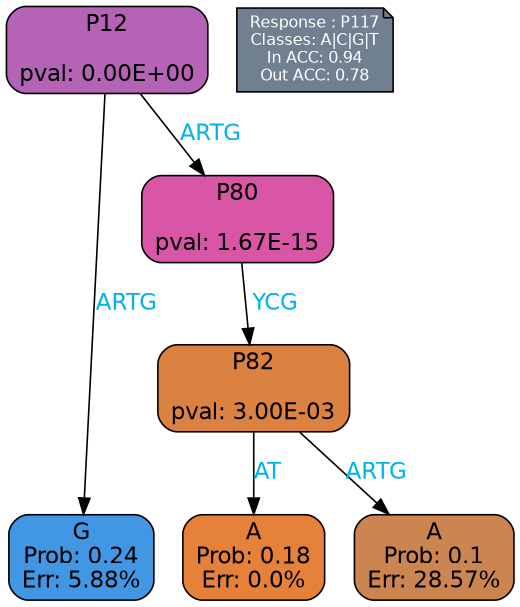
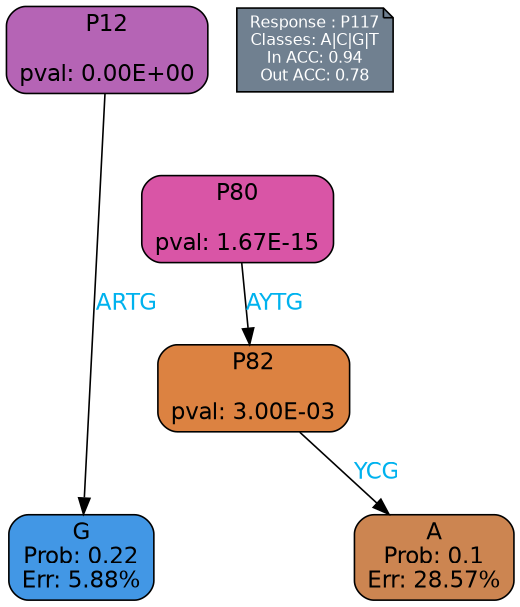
edge "P12 pval: 0.00E+00" -> "P80 pval: 1.67E-15": removed, label "ARTG"
edge "P80 pval: 1.67E-15" -> "P82 pval: 3.00E-03": label "YCG" -> "AYTG"
edge "P82 pval: 3.00E-03" -> "A Prob: 0.1 Err: 28.57%": label "ARTG" -> "YCG"
node "G Prob: 0.24 Err: 5.88%": label "G Prob: 0.24 Err: 5.88%" -> "G Prob: 0.22 Err: 5.88%"
node "A Prob: 0.18 Err: 0.0%": removed
